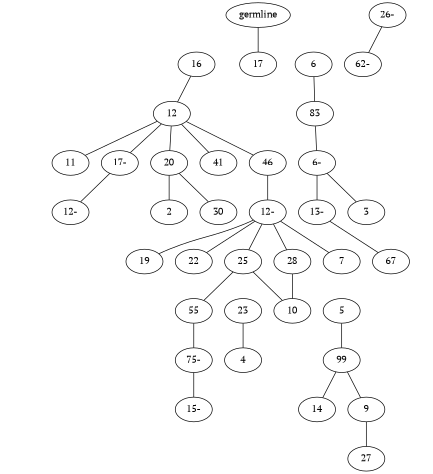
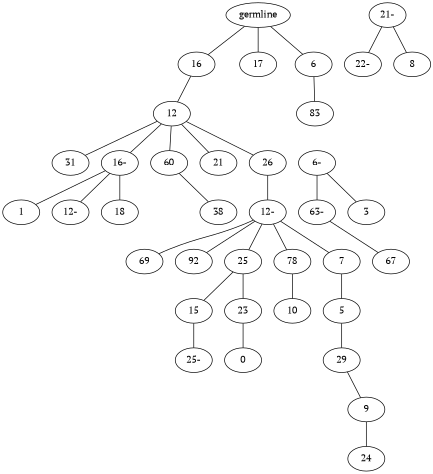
node "26-": label "26-" -> "21-"
edge "germline" -- "6": added
edge "germline" -- "16": added
node "62-": label "62-" -> "22-"
node "8": added
edge "83" -- "6-": removed
node "11": label "11" -> "31"
node "17-": label "17-" -> "16-"
node "20": label "20" -> "60"
node "41": label "41" -> "21"
node "46": label "46" -> "26"
node "1": added
node "18": added
node "2": removed
node "30": label "30" -> "38"
node "13-": label "13-" -> "63-"
node "19": label "19" -> "69"
node "22": label "22" -> "92"
node "28": label "28" -> "78"
edge "25" -- "10": now "25" -- "23"
edge "7" -- "5": added
node "55": label "55" -> "15"
node "75-": label "75-" -> "25-"
node "4": label "4" -> "0"
node "99": label "99" -> "29"
node "15-": removed
node "14": removed
node "27": label "27" -> "24"
